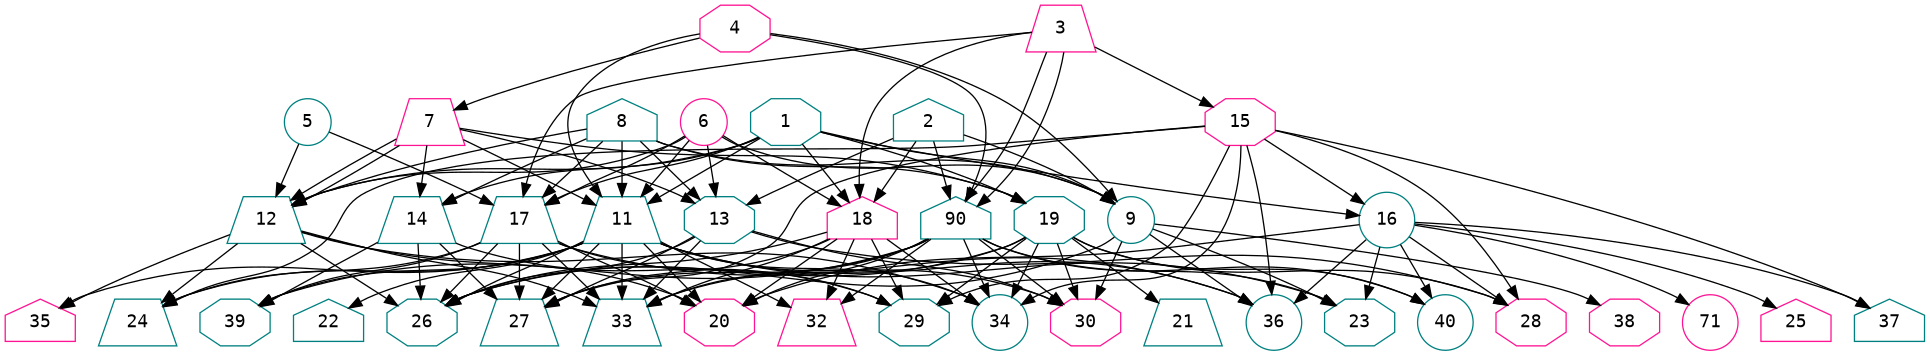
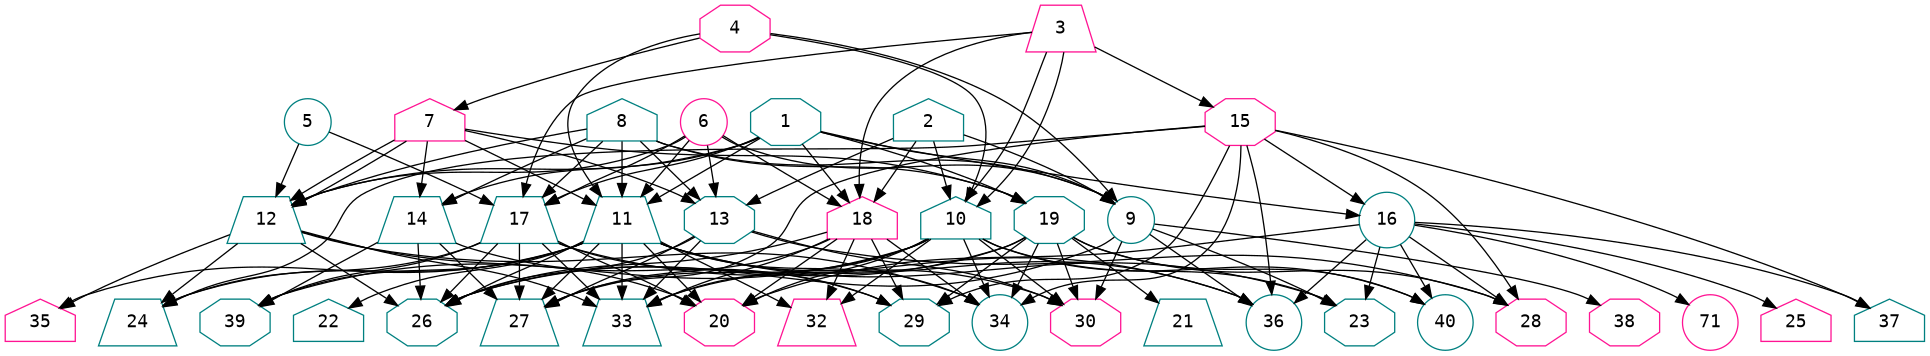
node "7": shape trapezium -> house
node "90": label "90" -> "10"
